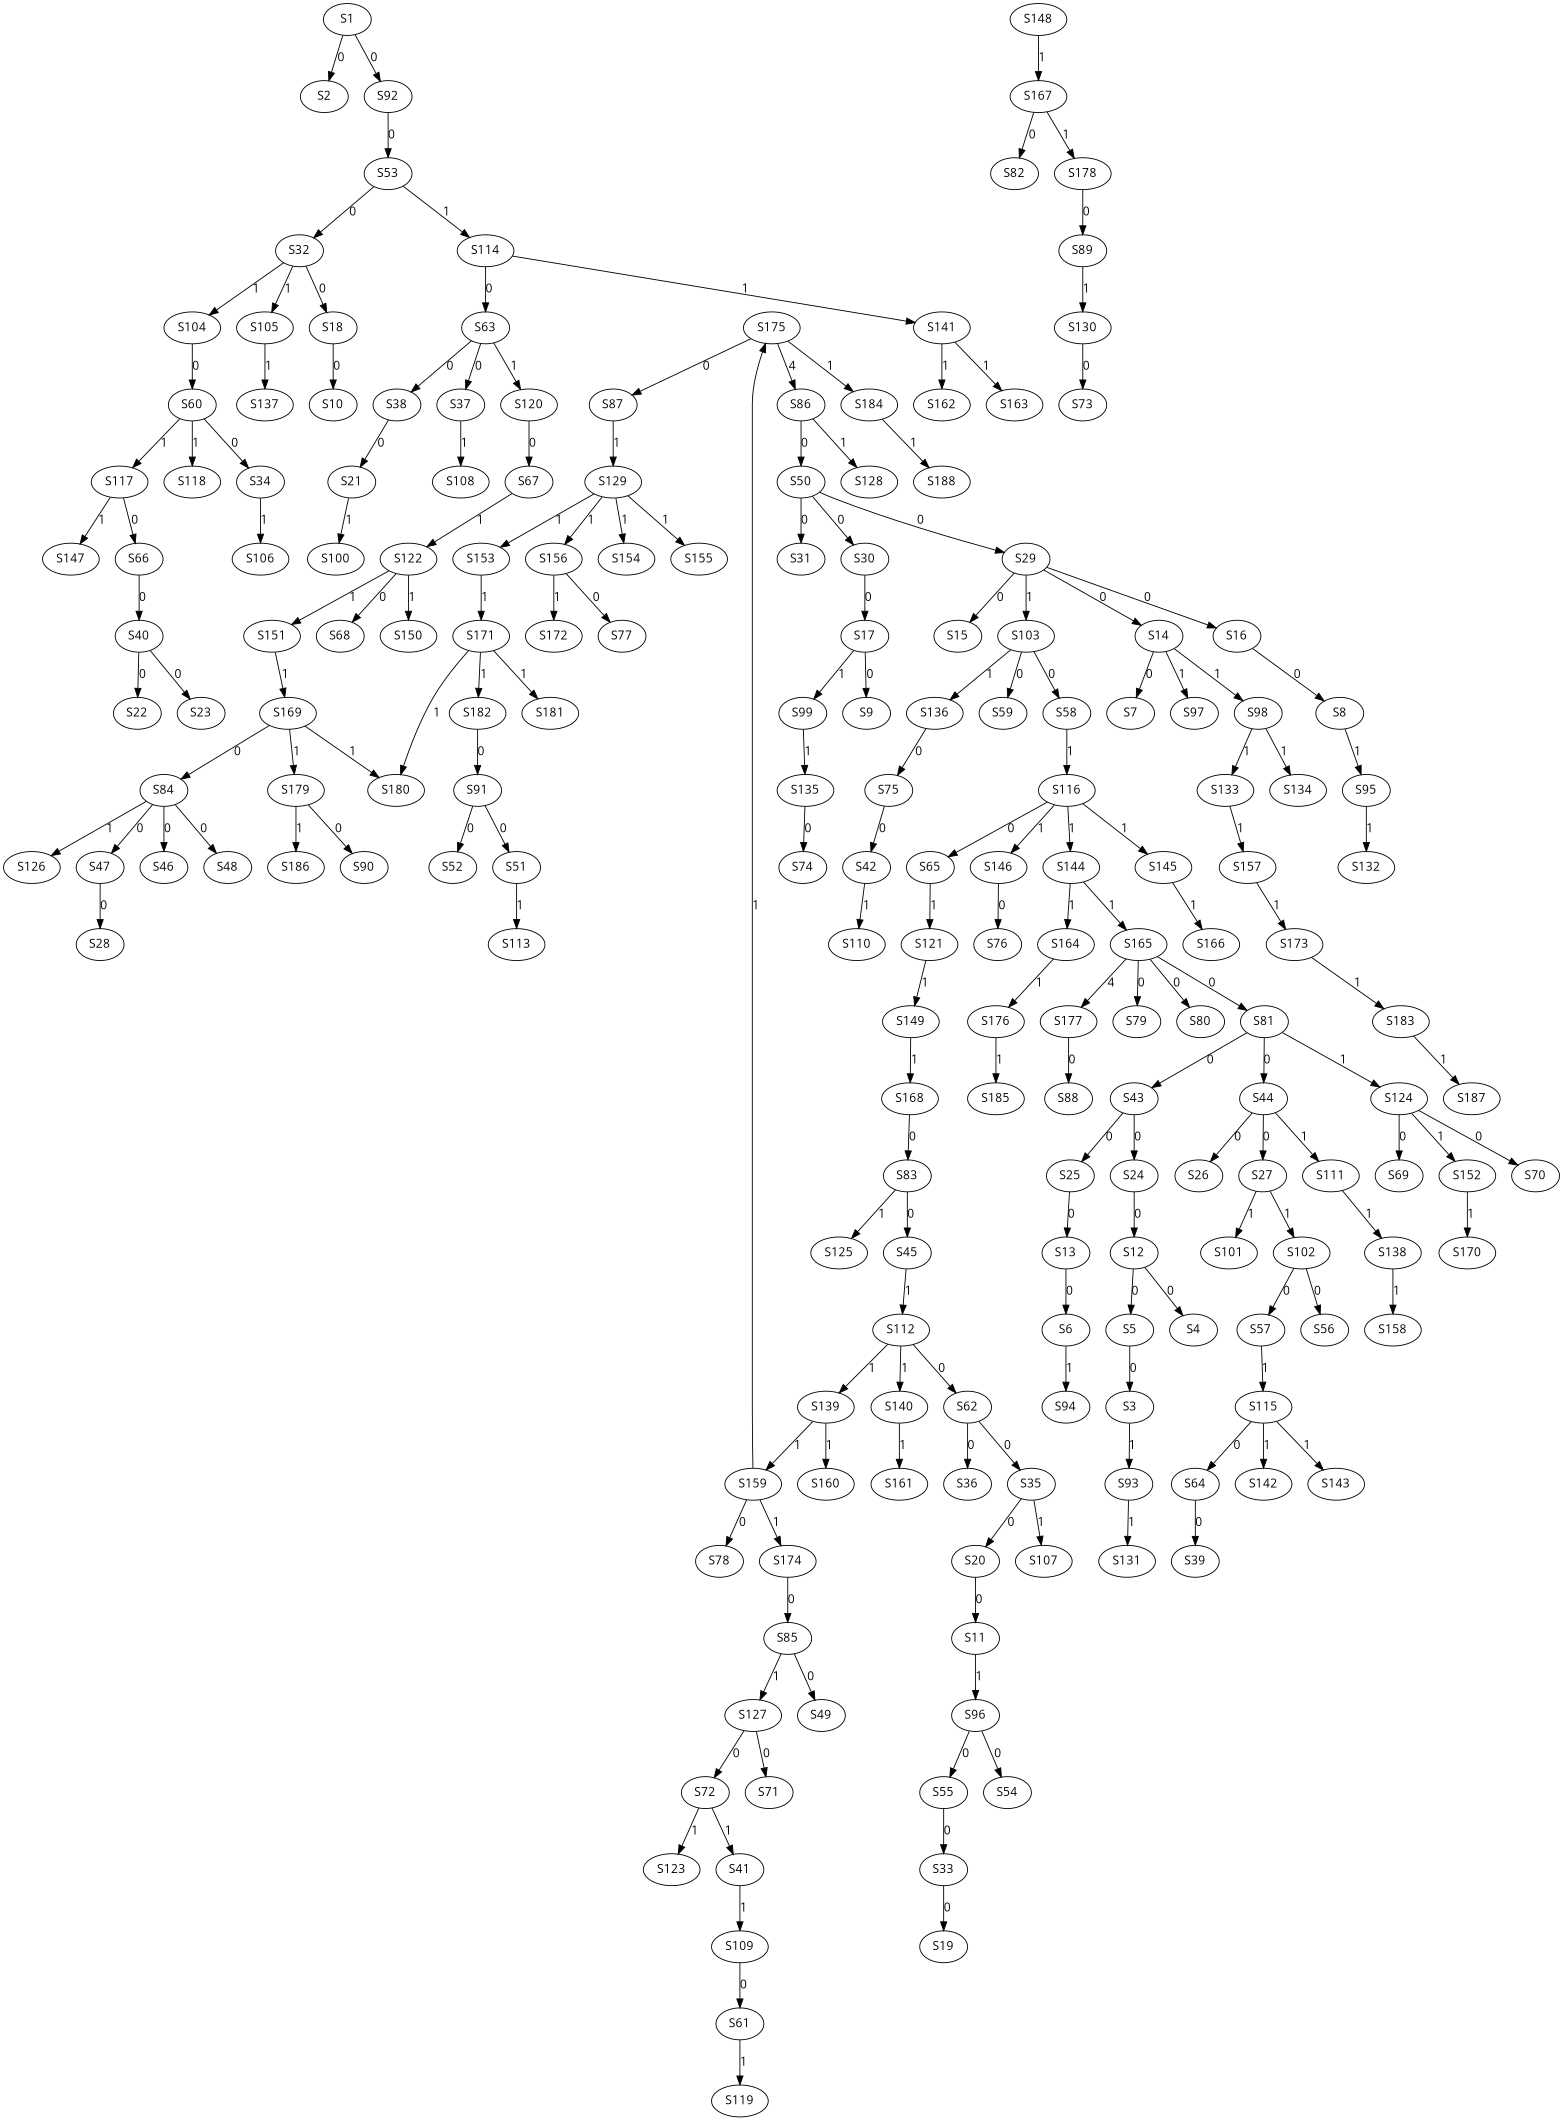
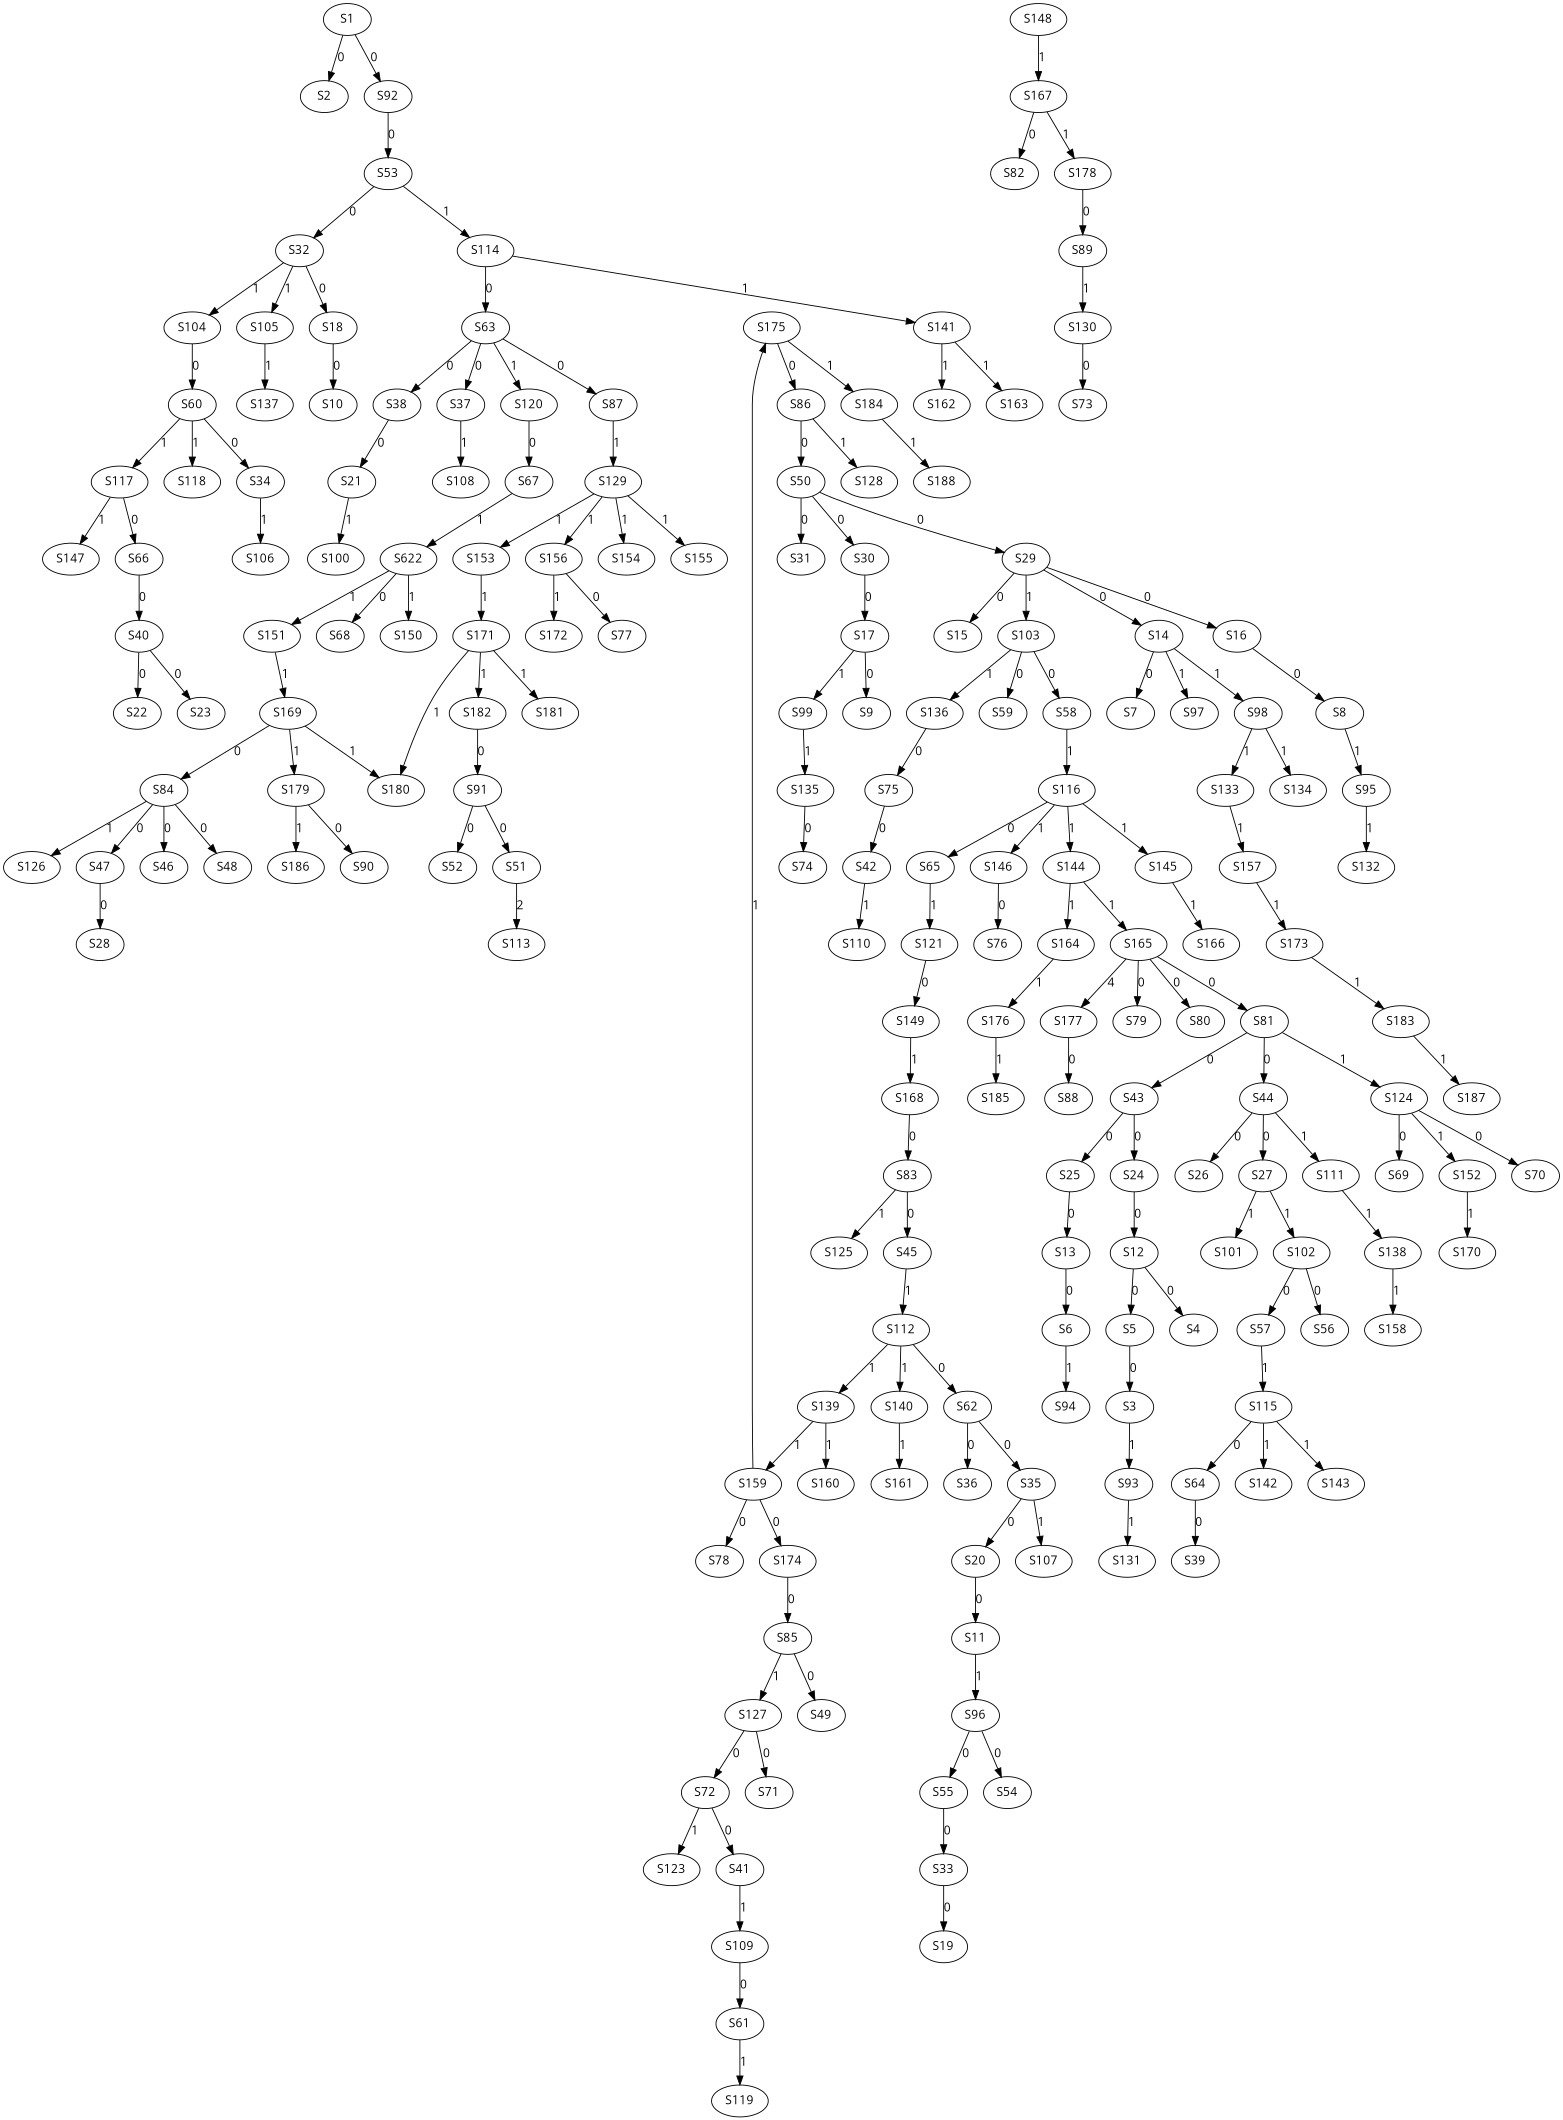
edge "S175" -> "S87": now "S63" -> "S87"
edge "S175" -> "S86": label "4" -> "0"
node "S122": label "S122" -> "S622"
edge "S51" -> "S113": label "1" -> "2"
edge "S121" -> "S149": label "1" -> "0"
edge "S159" -> "S174": label "1" -> "0"
edge "S72" -> "S41": label "1" -> "0"
